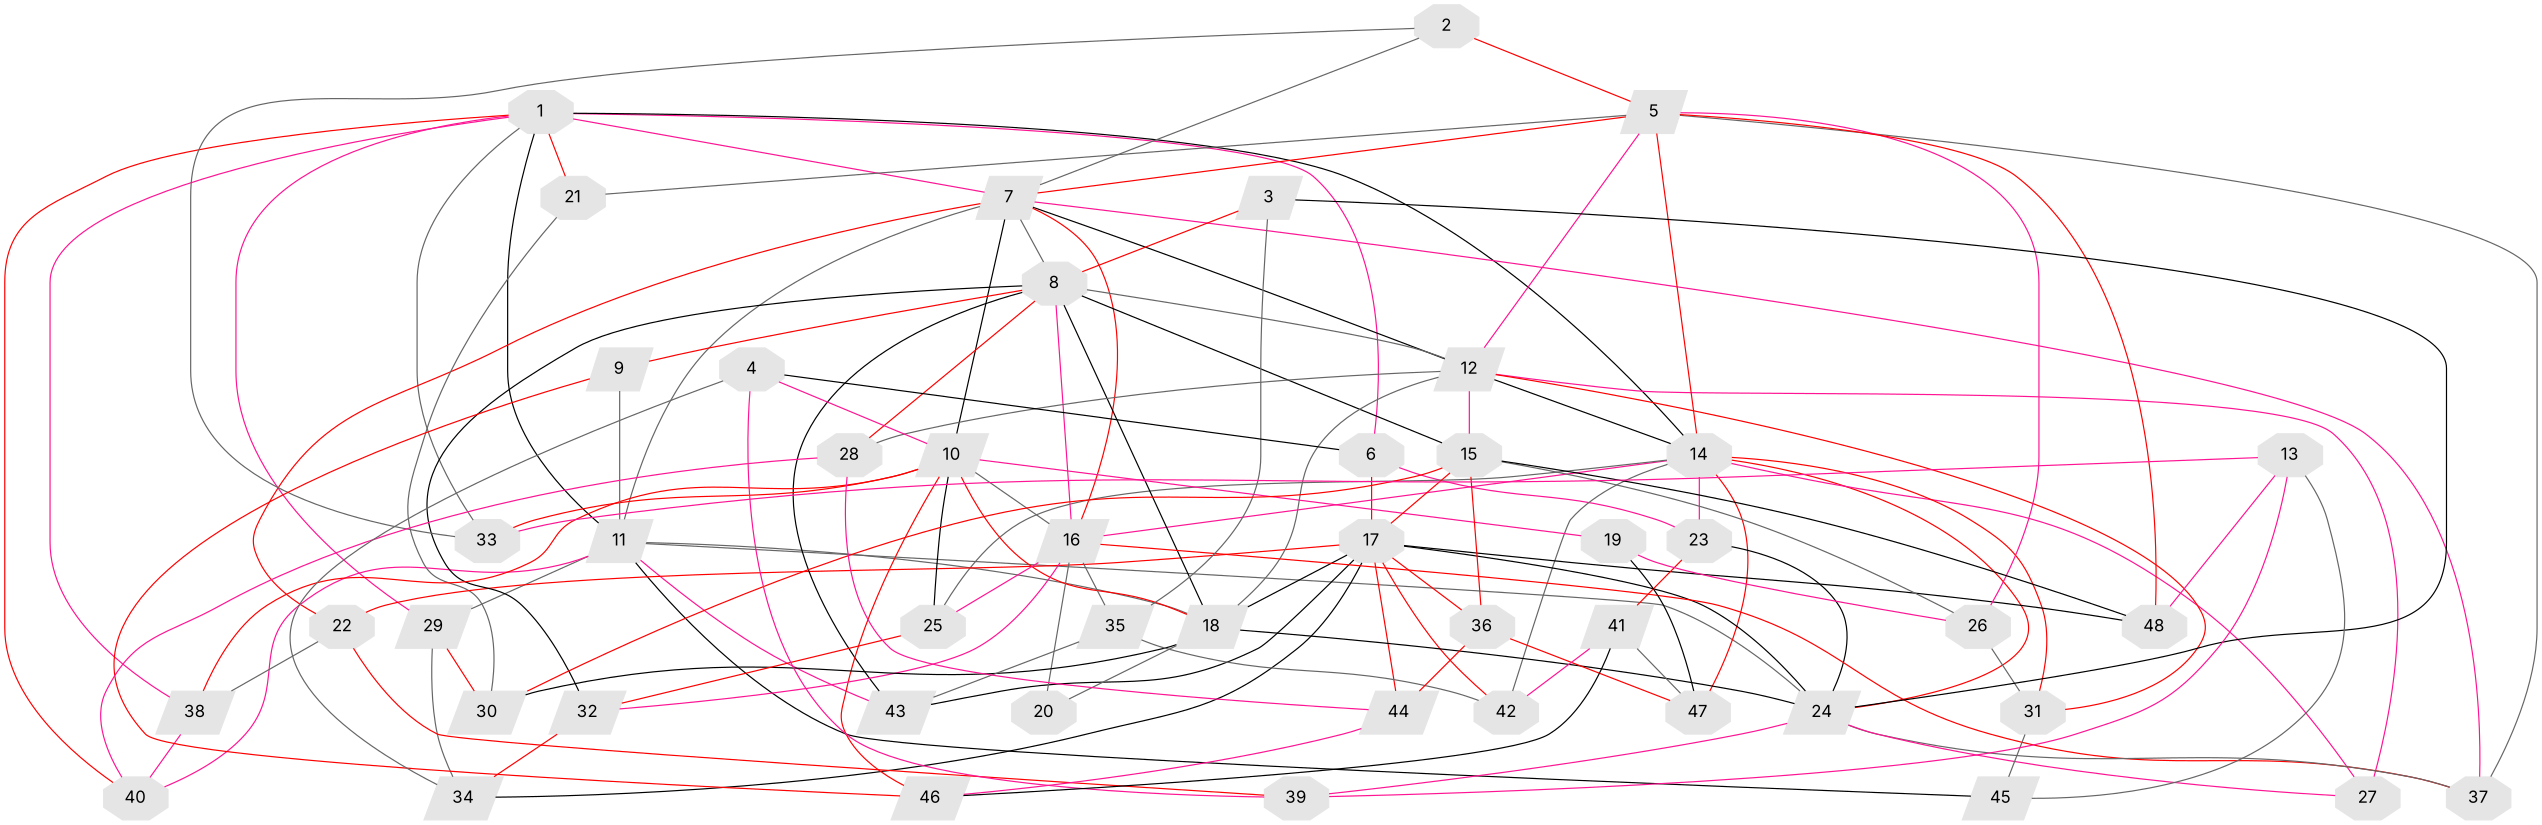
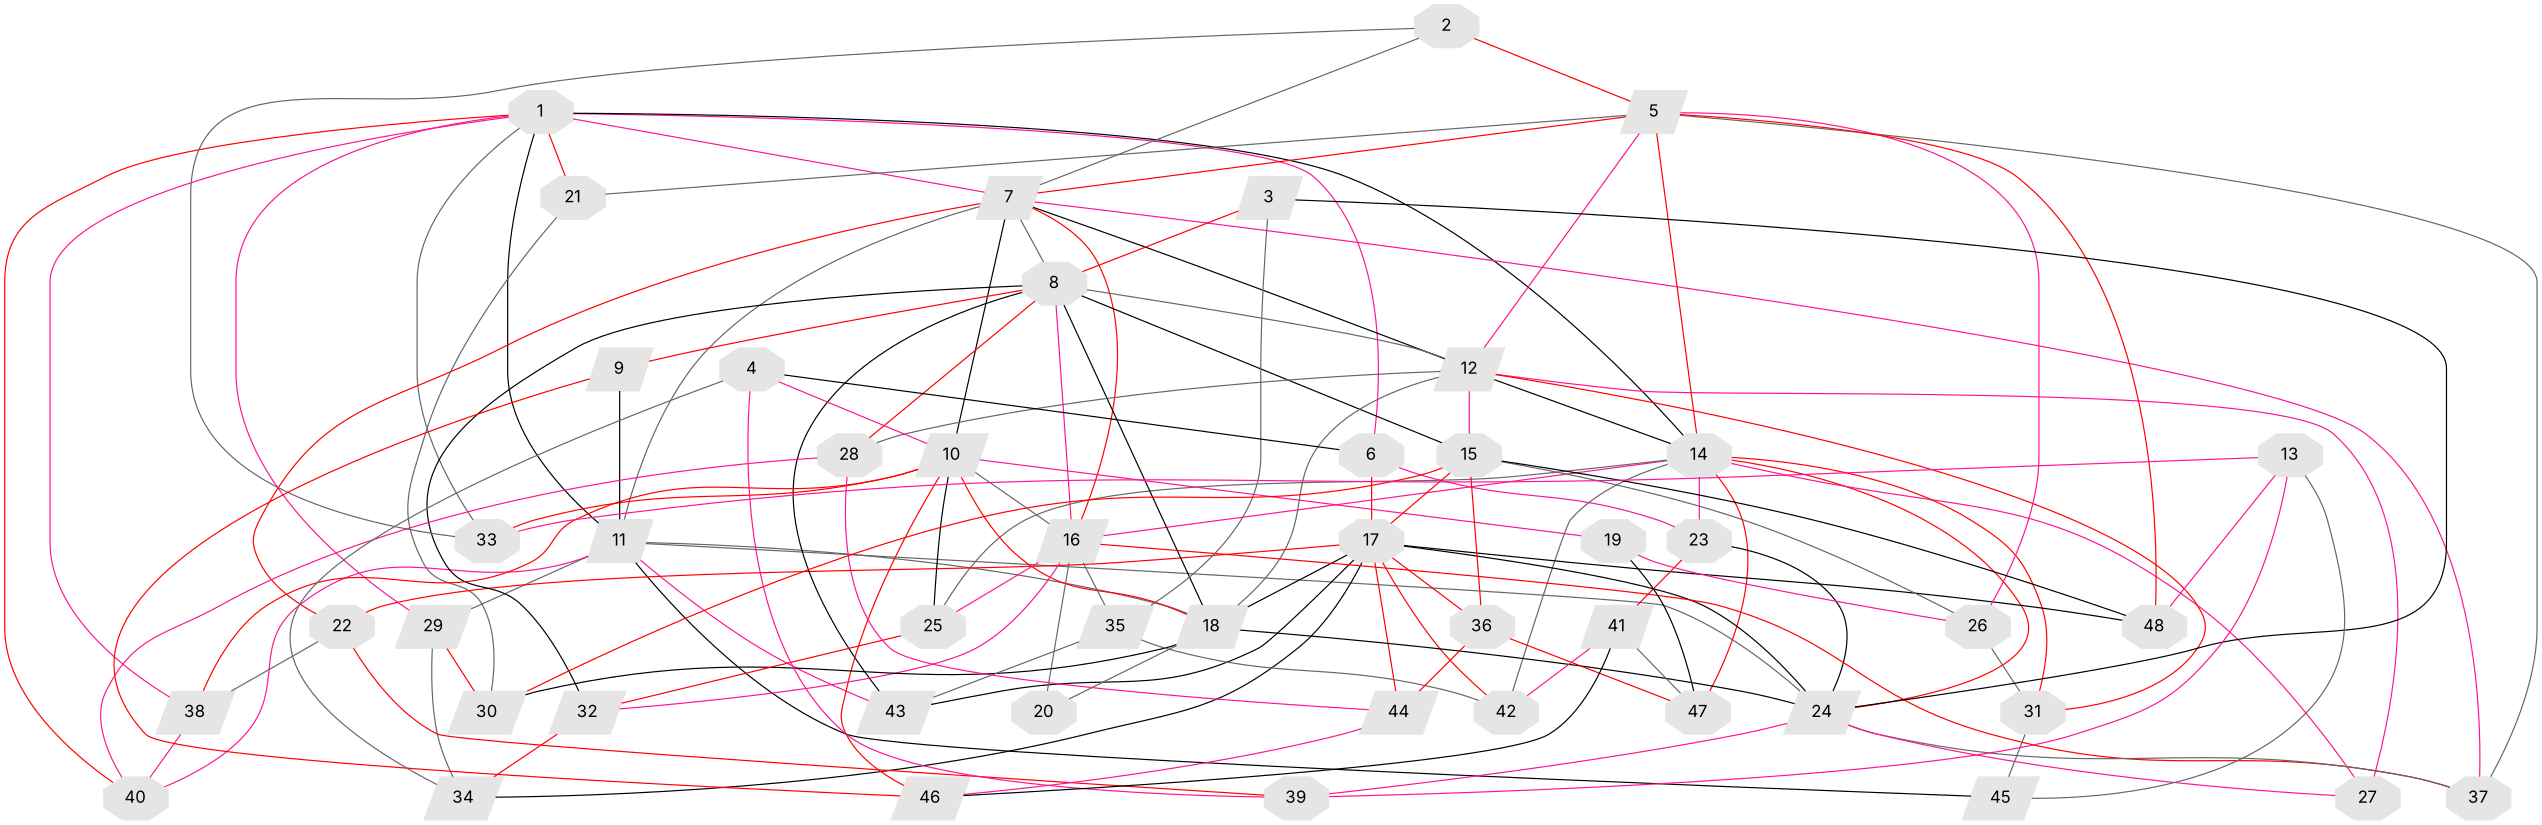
edge "9" -- "11": color gray40 -> black
